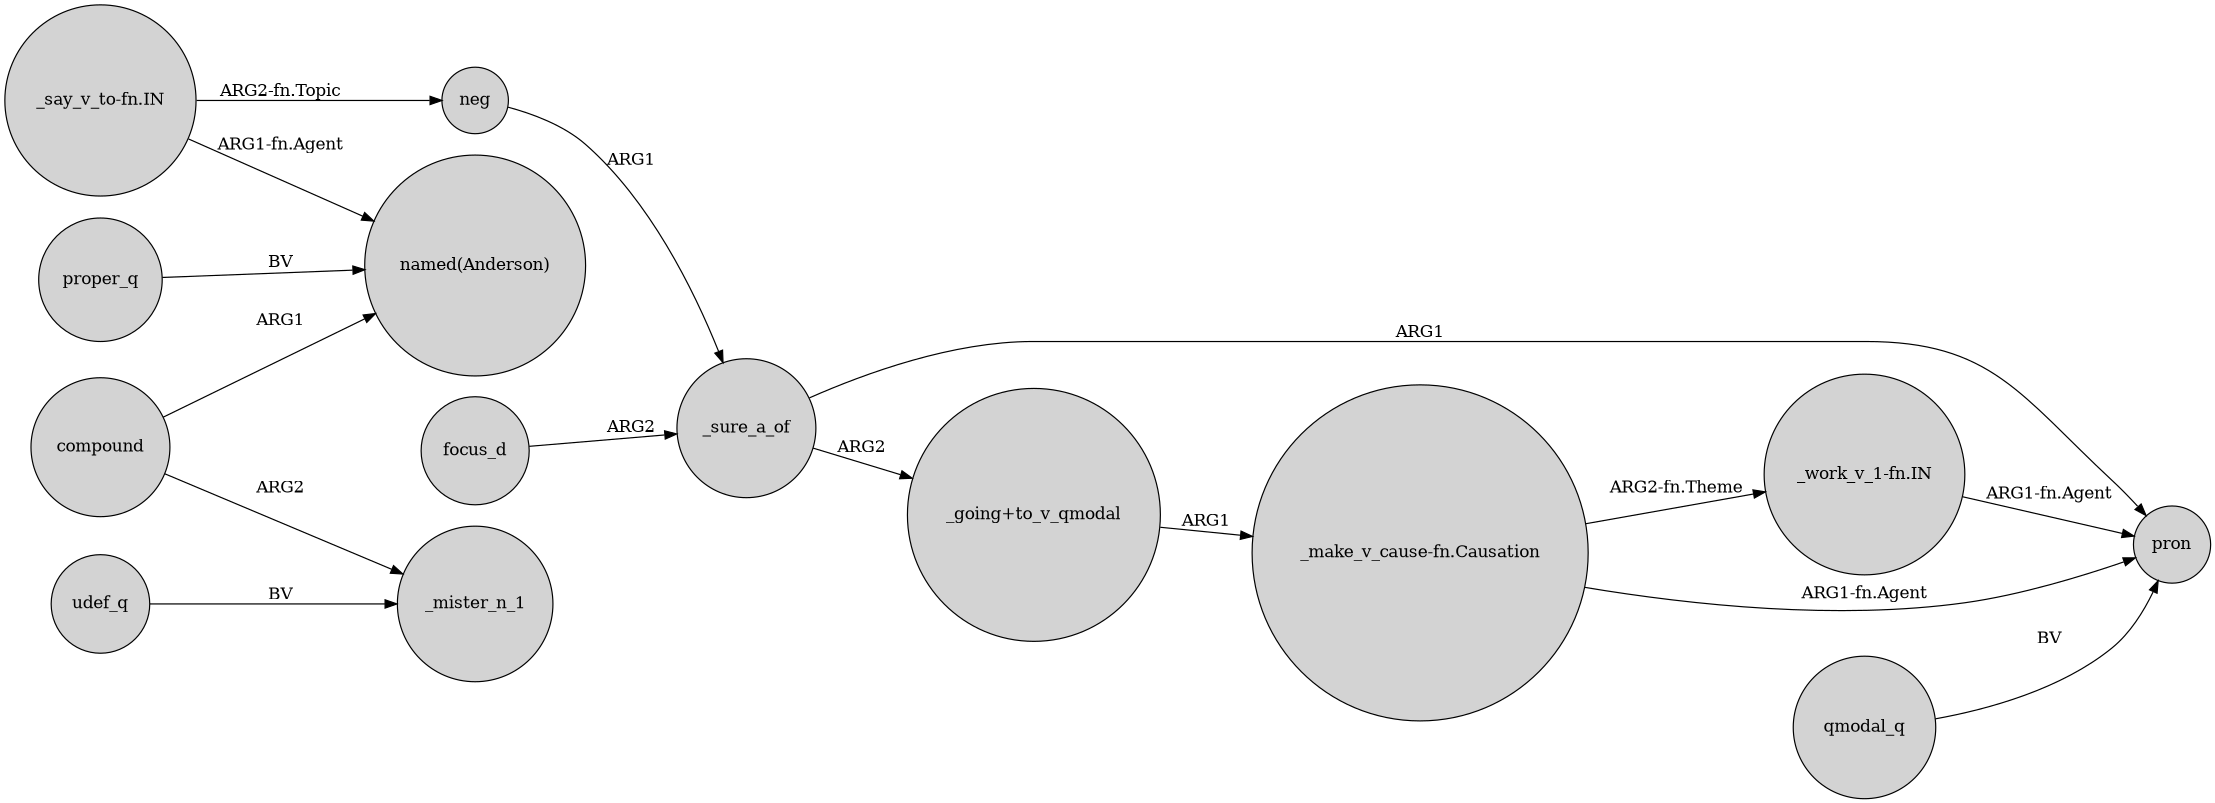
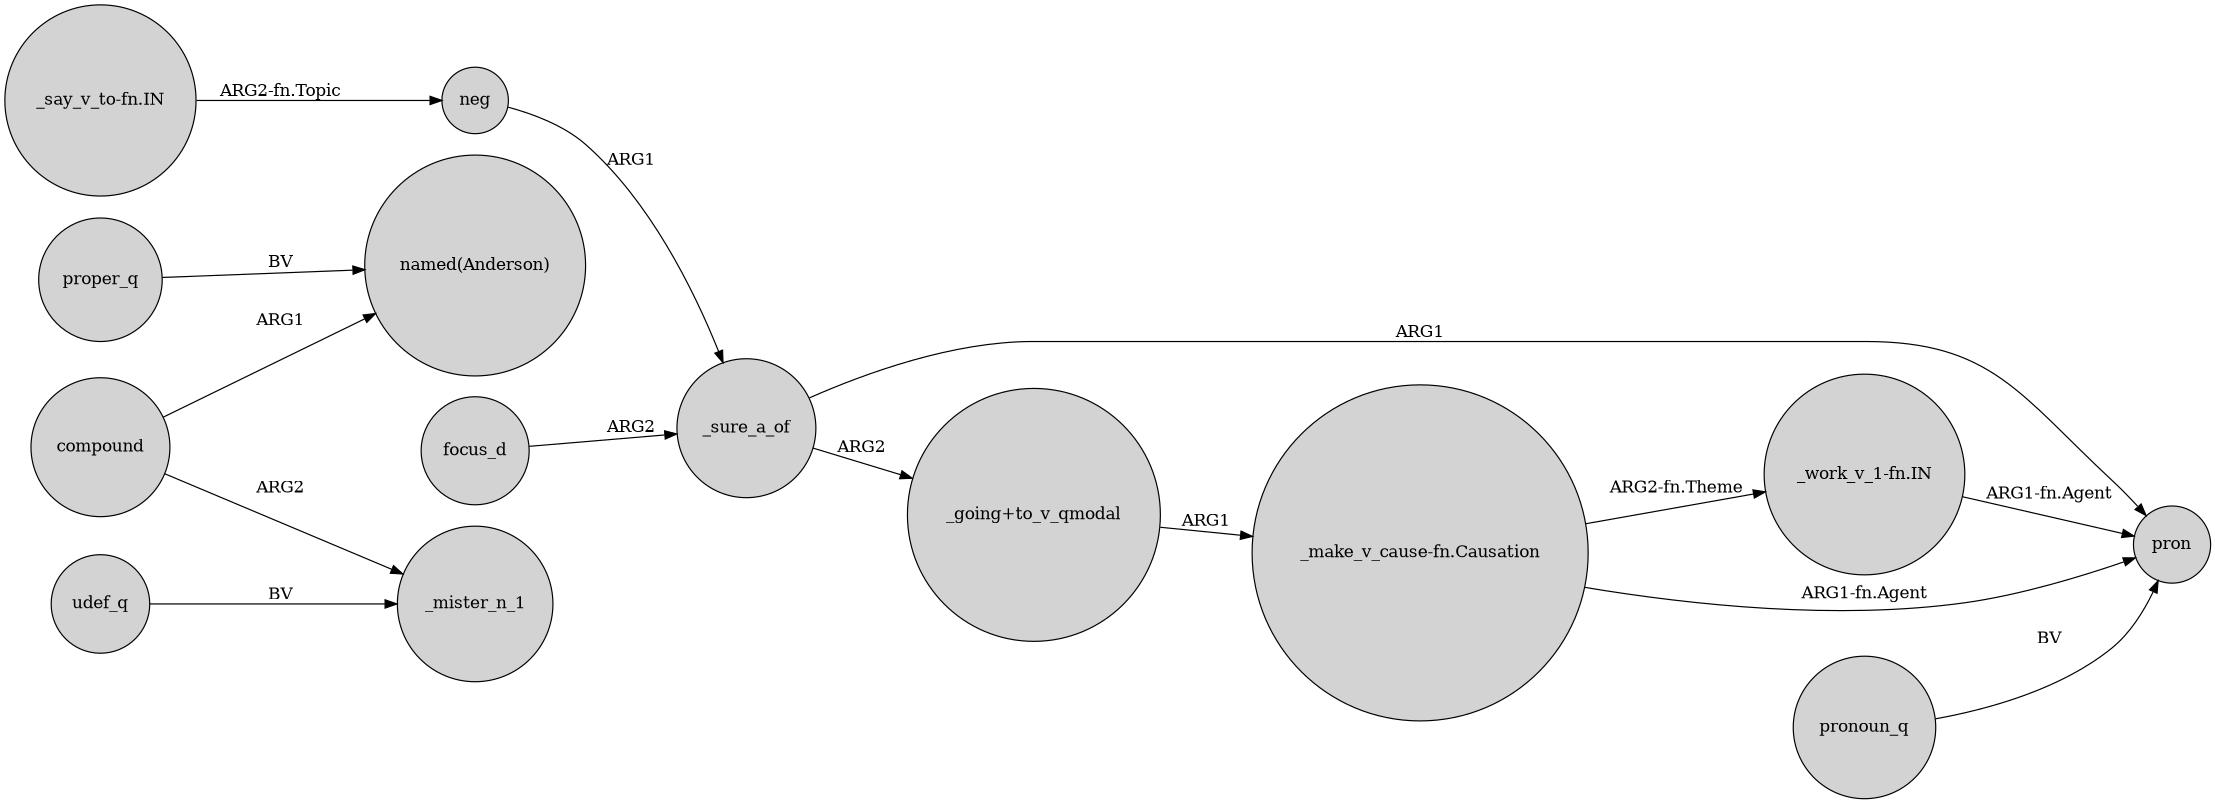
edge "_say_v_to-fn.IN" -> "named(Anderson)": removed, label "ARG1-fn.Agent"
node "qmodal_q": label "qmodal_q" -> "pronoun_q"
